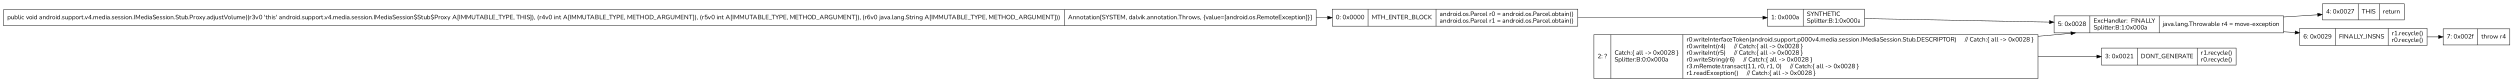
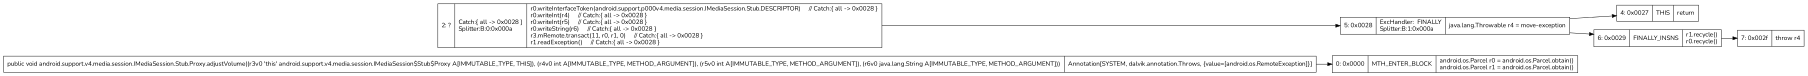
node "1: 0x000a": removed
node "3: 0x0021": removed
